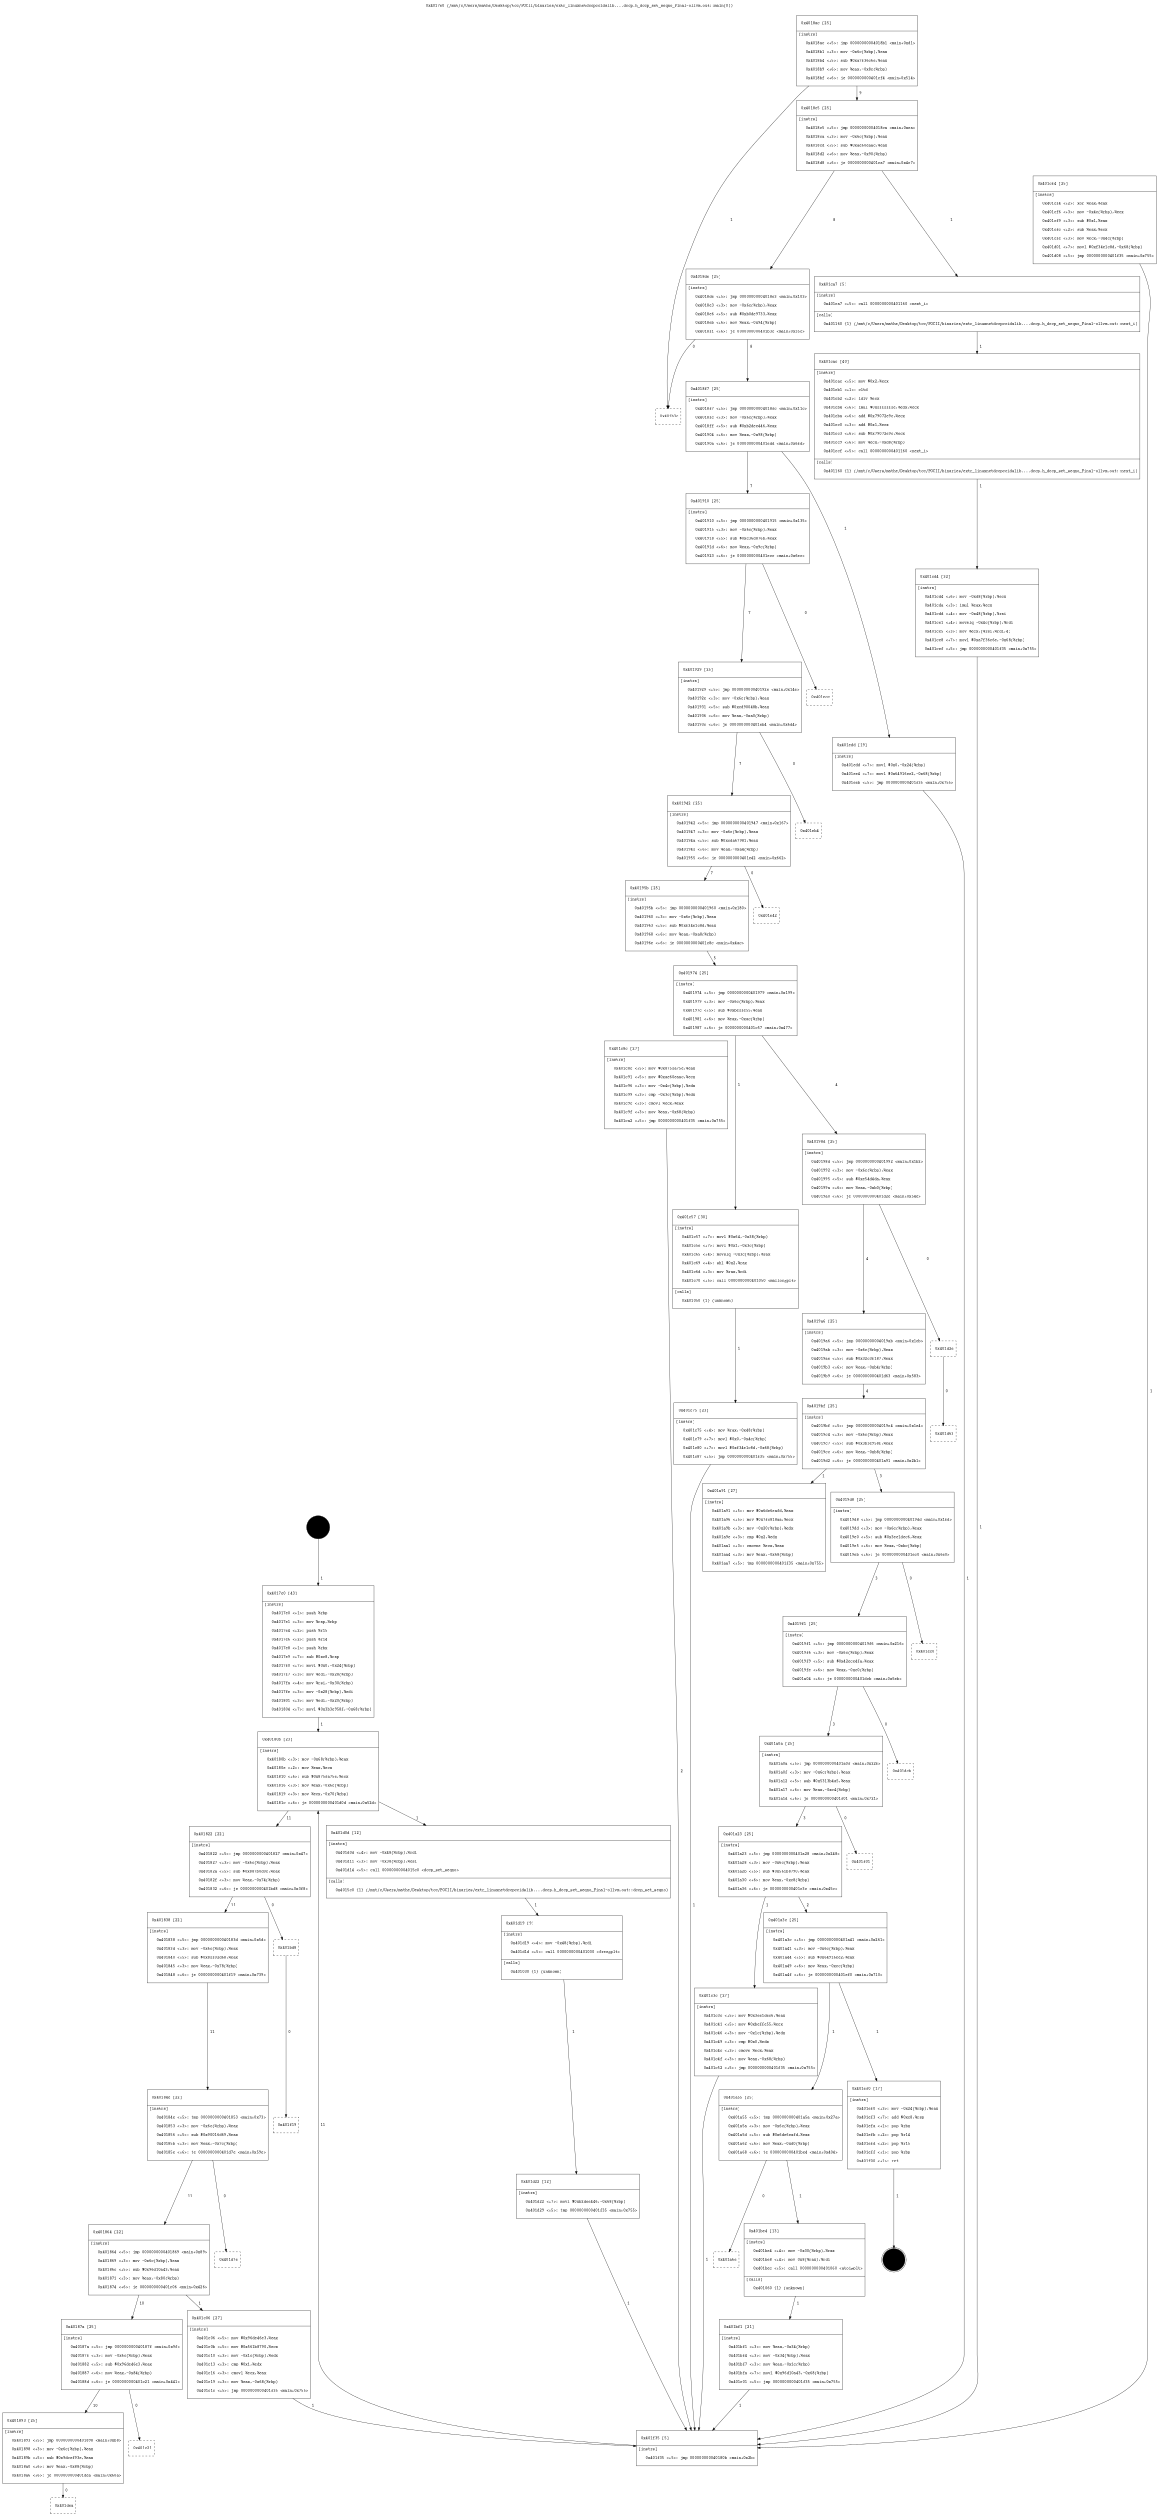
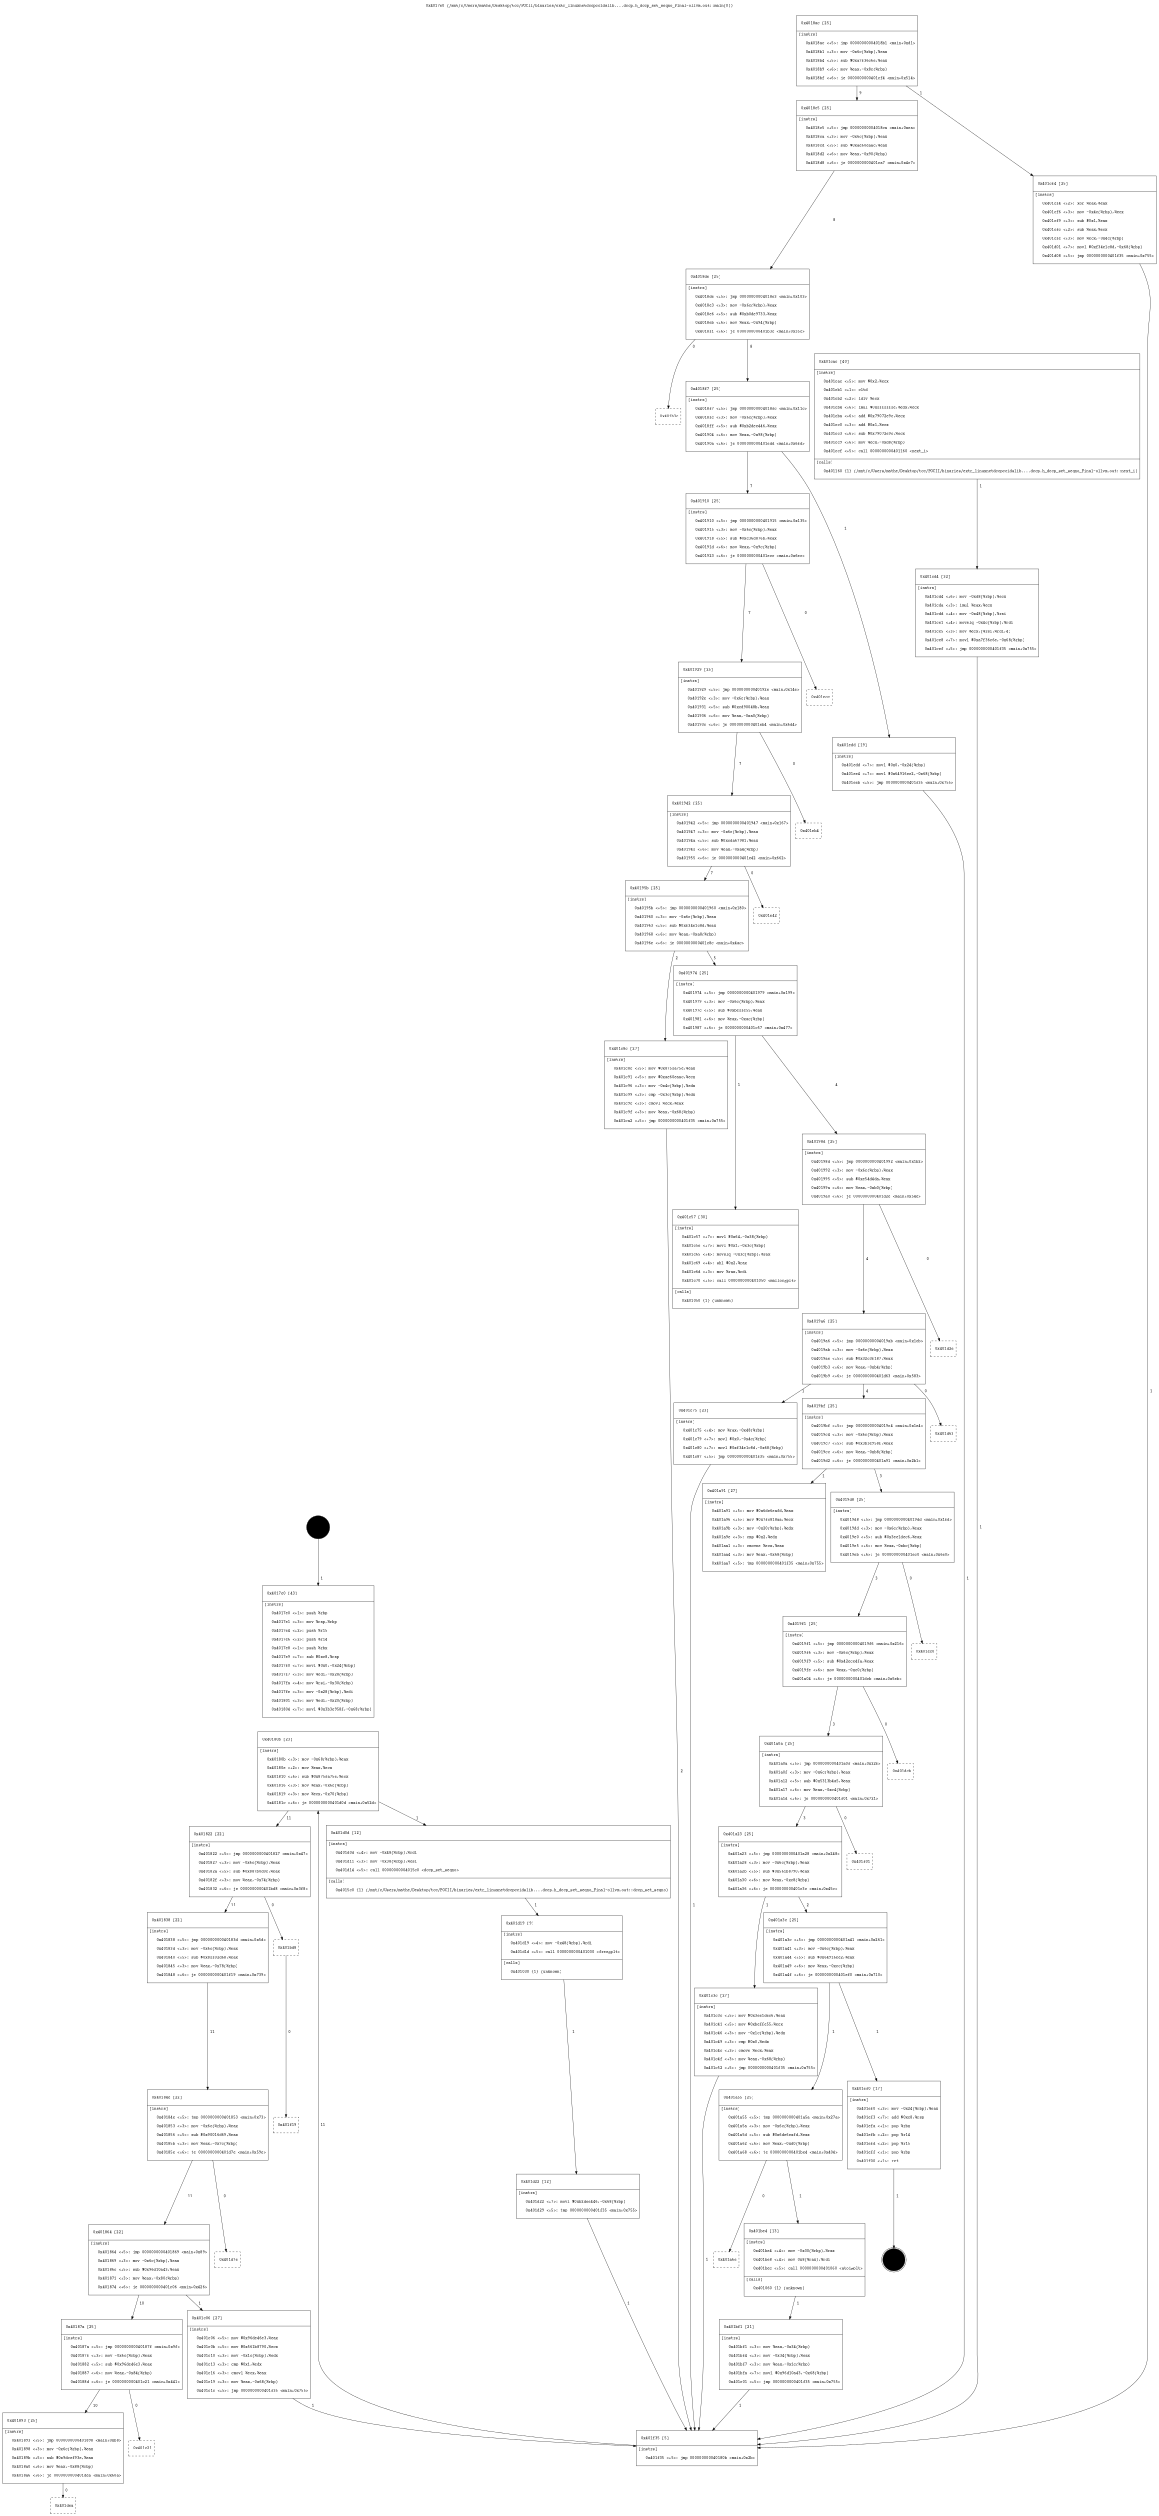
edge "0x4018ac [25]" -> "0x401b3c": now "0x4018ac [25]" -> "0x401cf4 [25]"
node "0x401ca7 [5]": removed
edge "0x40195b [25]" -> "0x401c8c [27]": added, label "2"
edge "0x401c57 [30]" -> "0x401c75 [23]": now "0x4019a6 [25]" -> "0x401c75 [23]"
edge "0x401d2e" -> "0x401d63": now "0x4019a6 [25]" -> "0x401d63"
edge "0x4017e0 [43]" -> "0x40180b [23]": removed, label "1"
